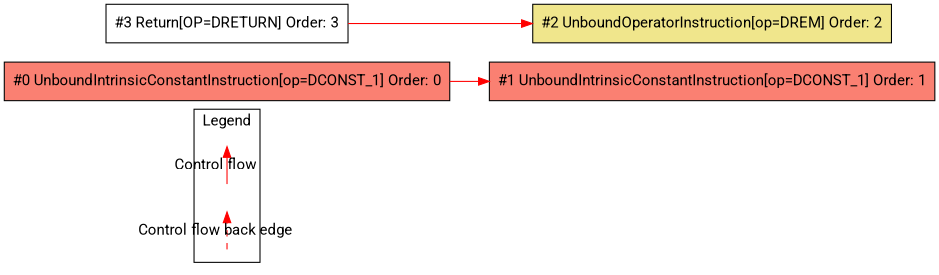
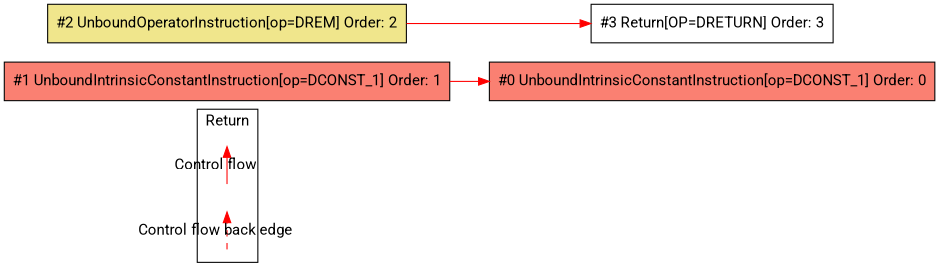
edge "#3 Return[OP=DRETURN] Order: 3" -> "#2 UnboundOperatorInstruction[op=DREM] Order: 2": reversed
edge "#0 UnboundIntrinsicConstantInstruction[op=DCONST_1] Order: 0" -> "#1 UnboundIntrinsicConstantInstruction[op=DCONST_1] Order: 1": reversed
cluster "Legend": label "Legend" -> "Return"
